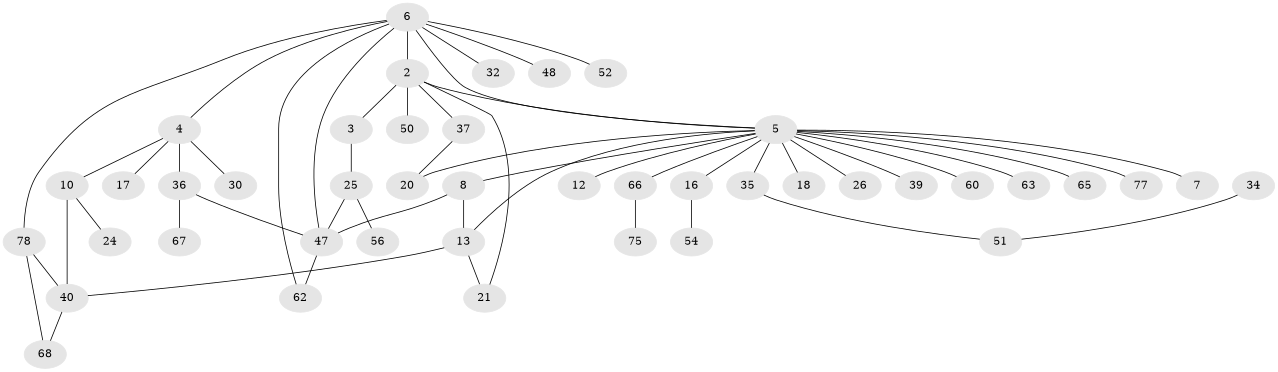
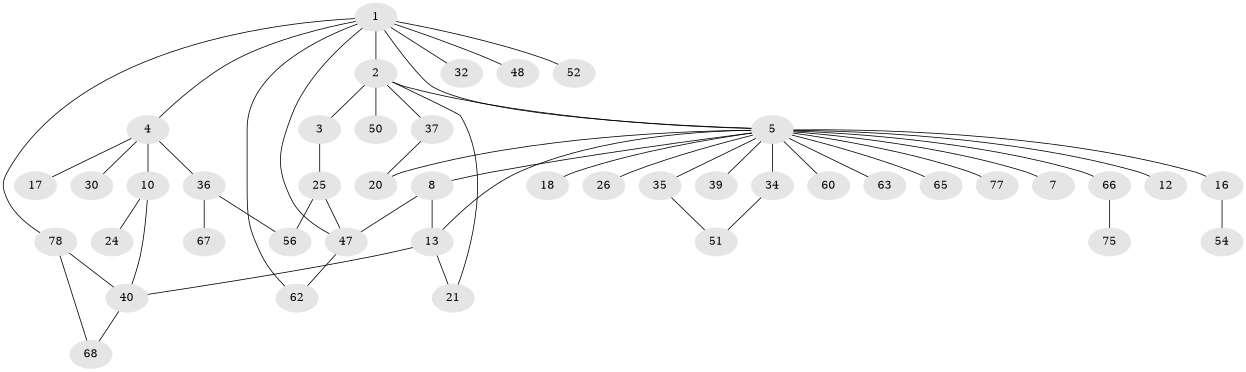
node "6": label "6" -> "1"
edge "5" -- "34": added
edge "36" -- "47": now "36" -- "56"
